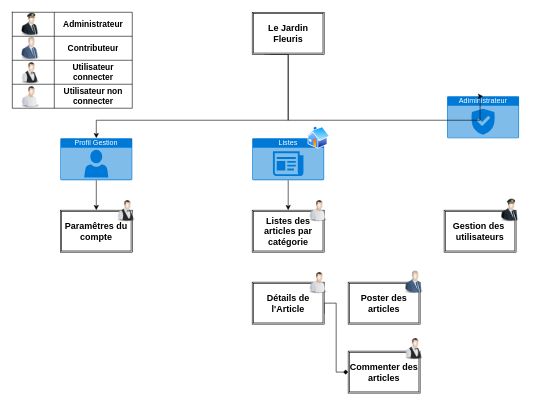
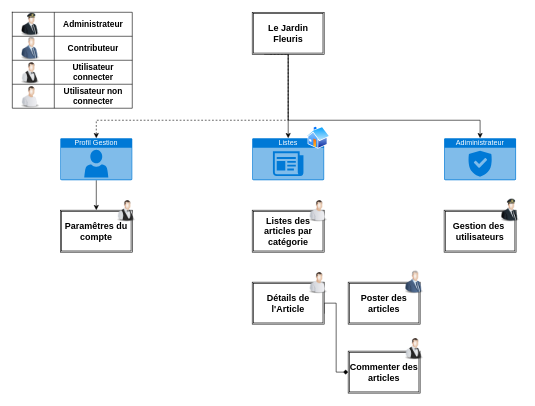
node "Adiministrateur": moved (483, 117) -> (480, 159)
edge "Le Jardin Fleuris" -> "Profil Gestion": style solid -> dashed
edge "Le Jardin Fleuris" -> "Listes": added
edge "Listes" -> "Listes des articles par catégorie": removed
